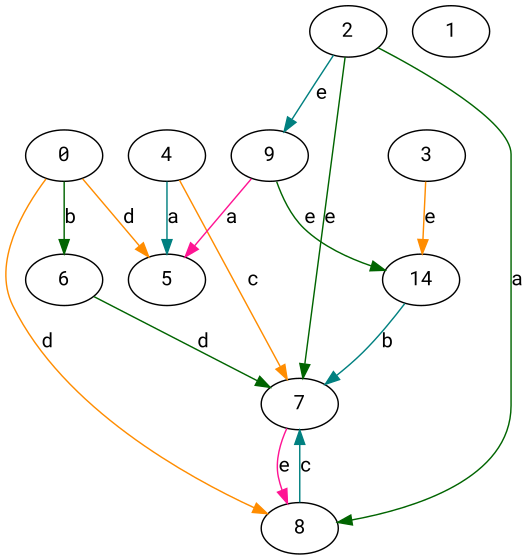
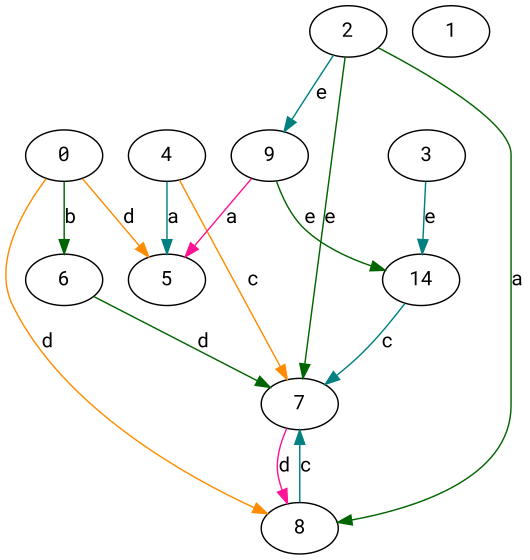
edge "3" -> "14": color darkorange -> teal
edge "14" -> "7": label "b" -> "c"
edge "7" -> "8": label "e" -> "d"
